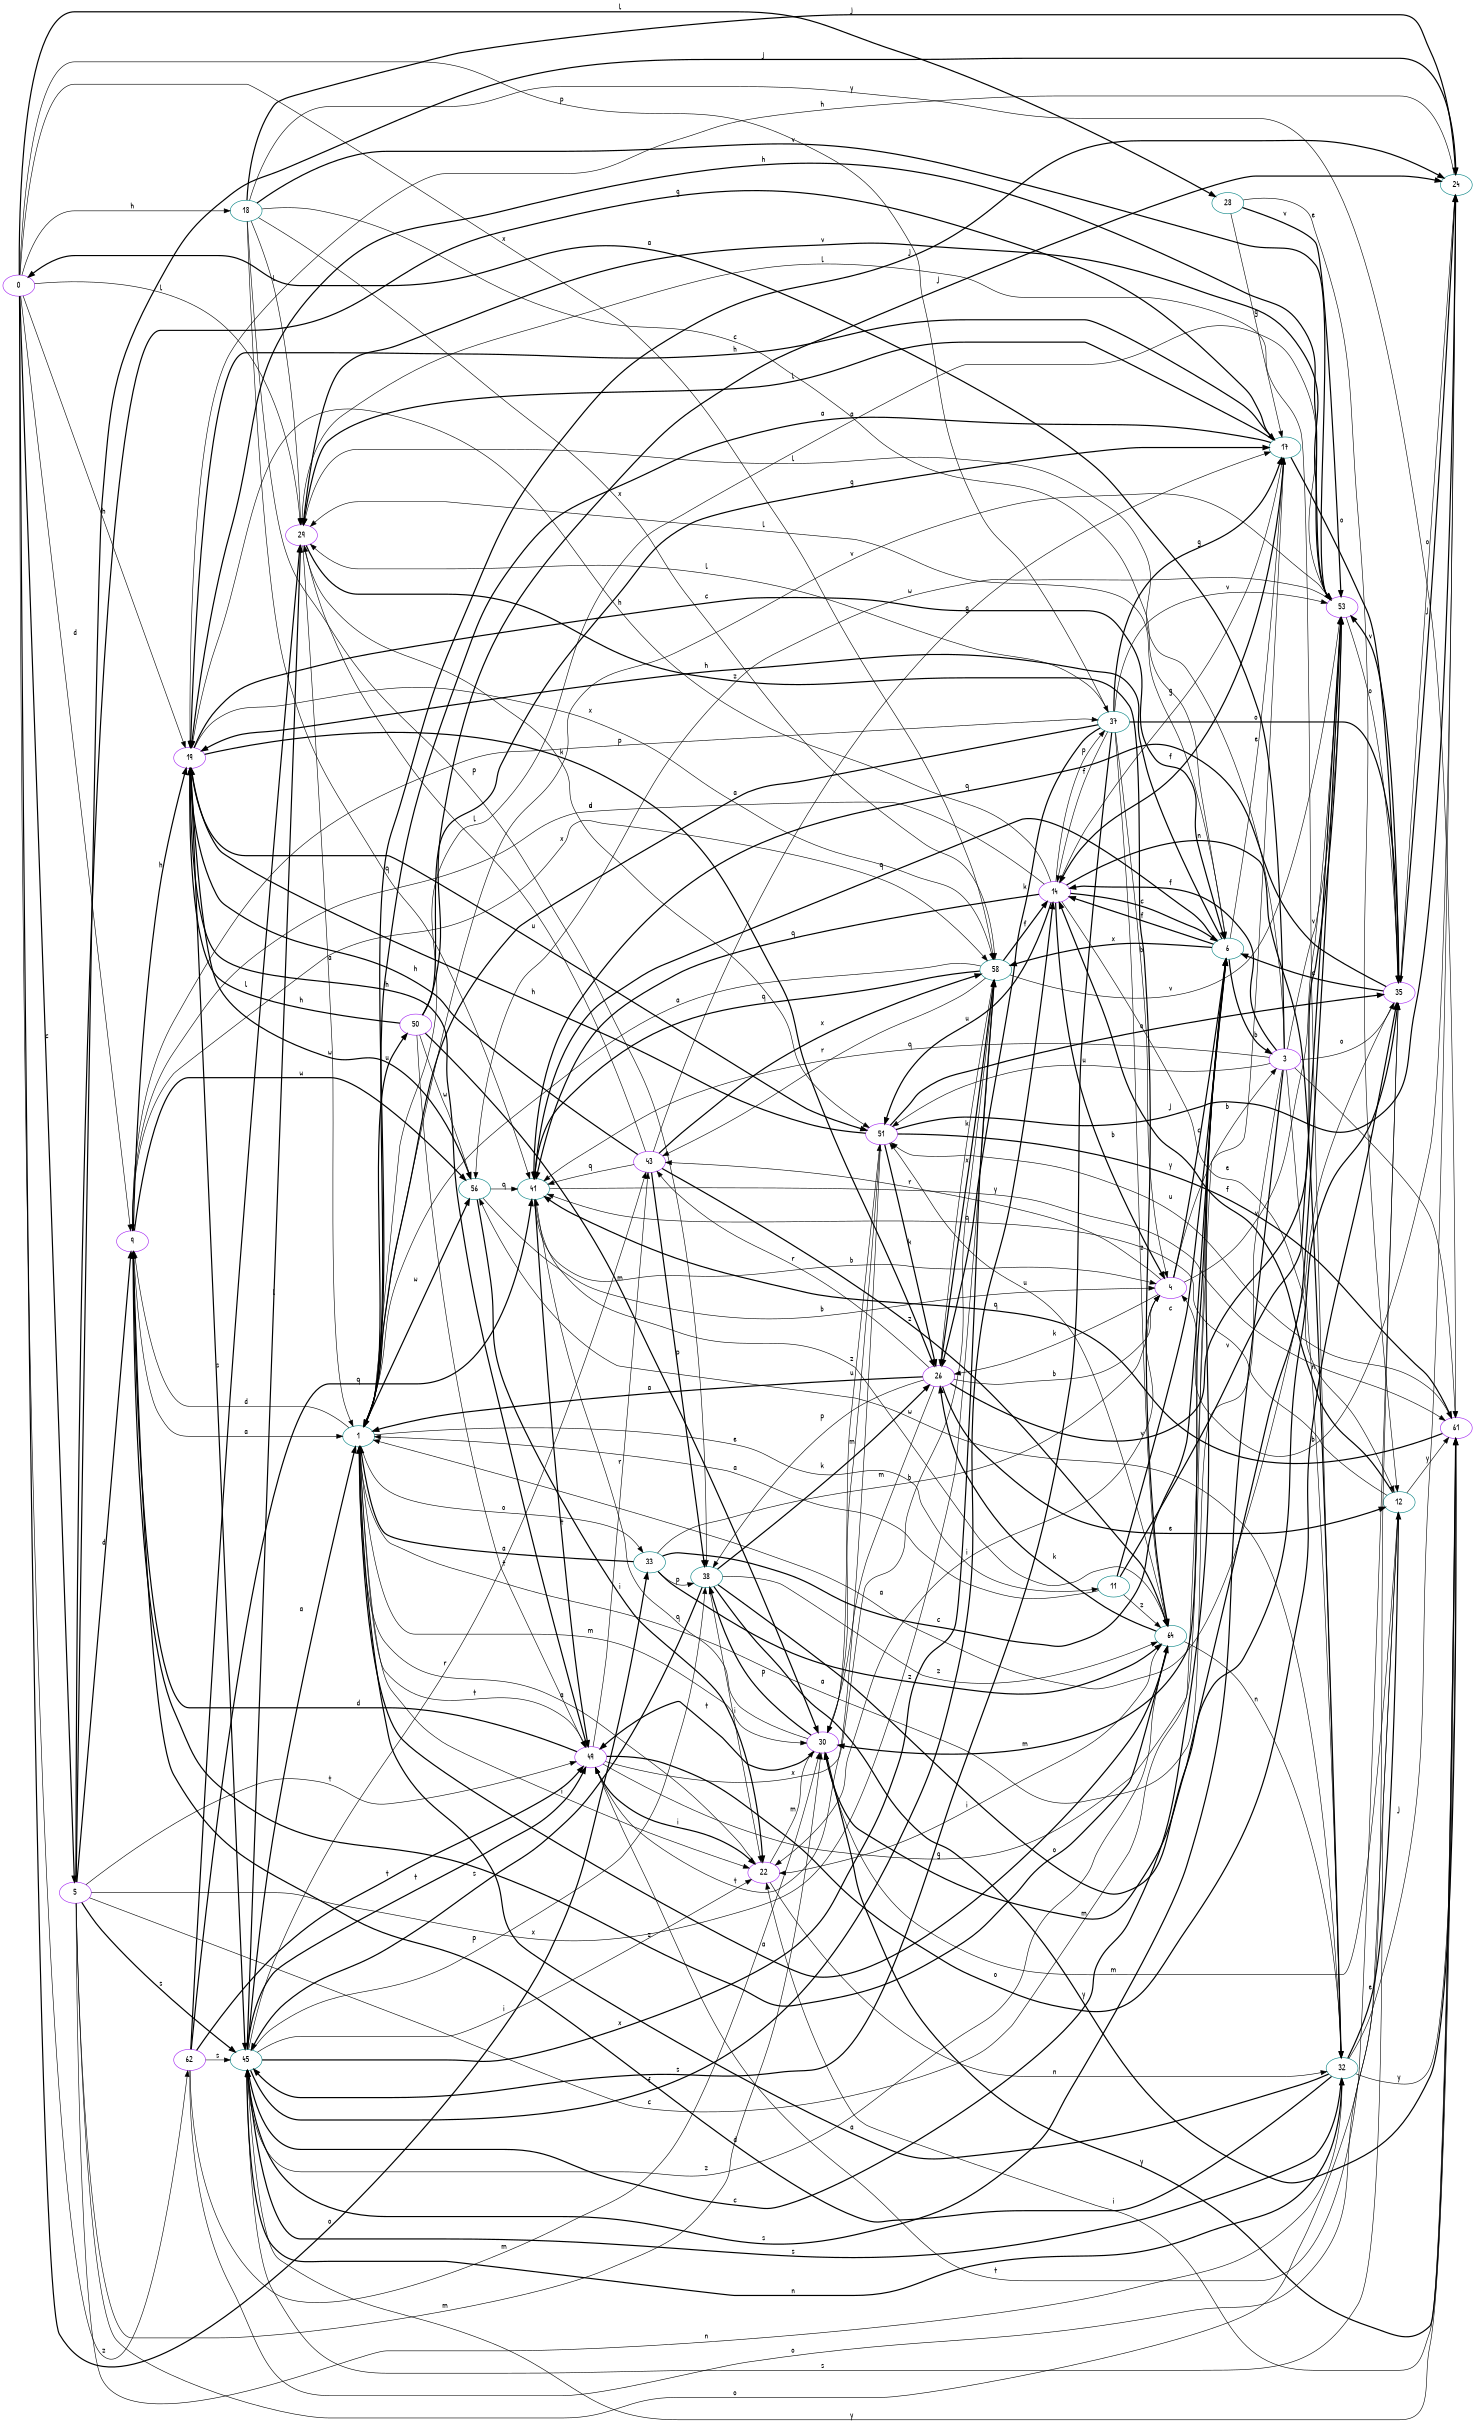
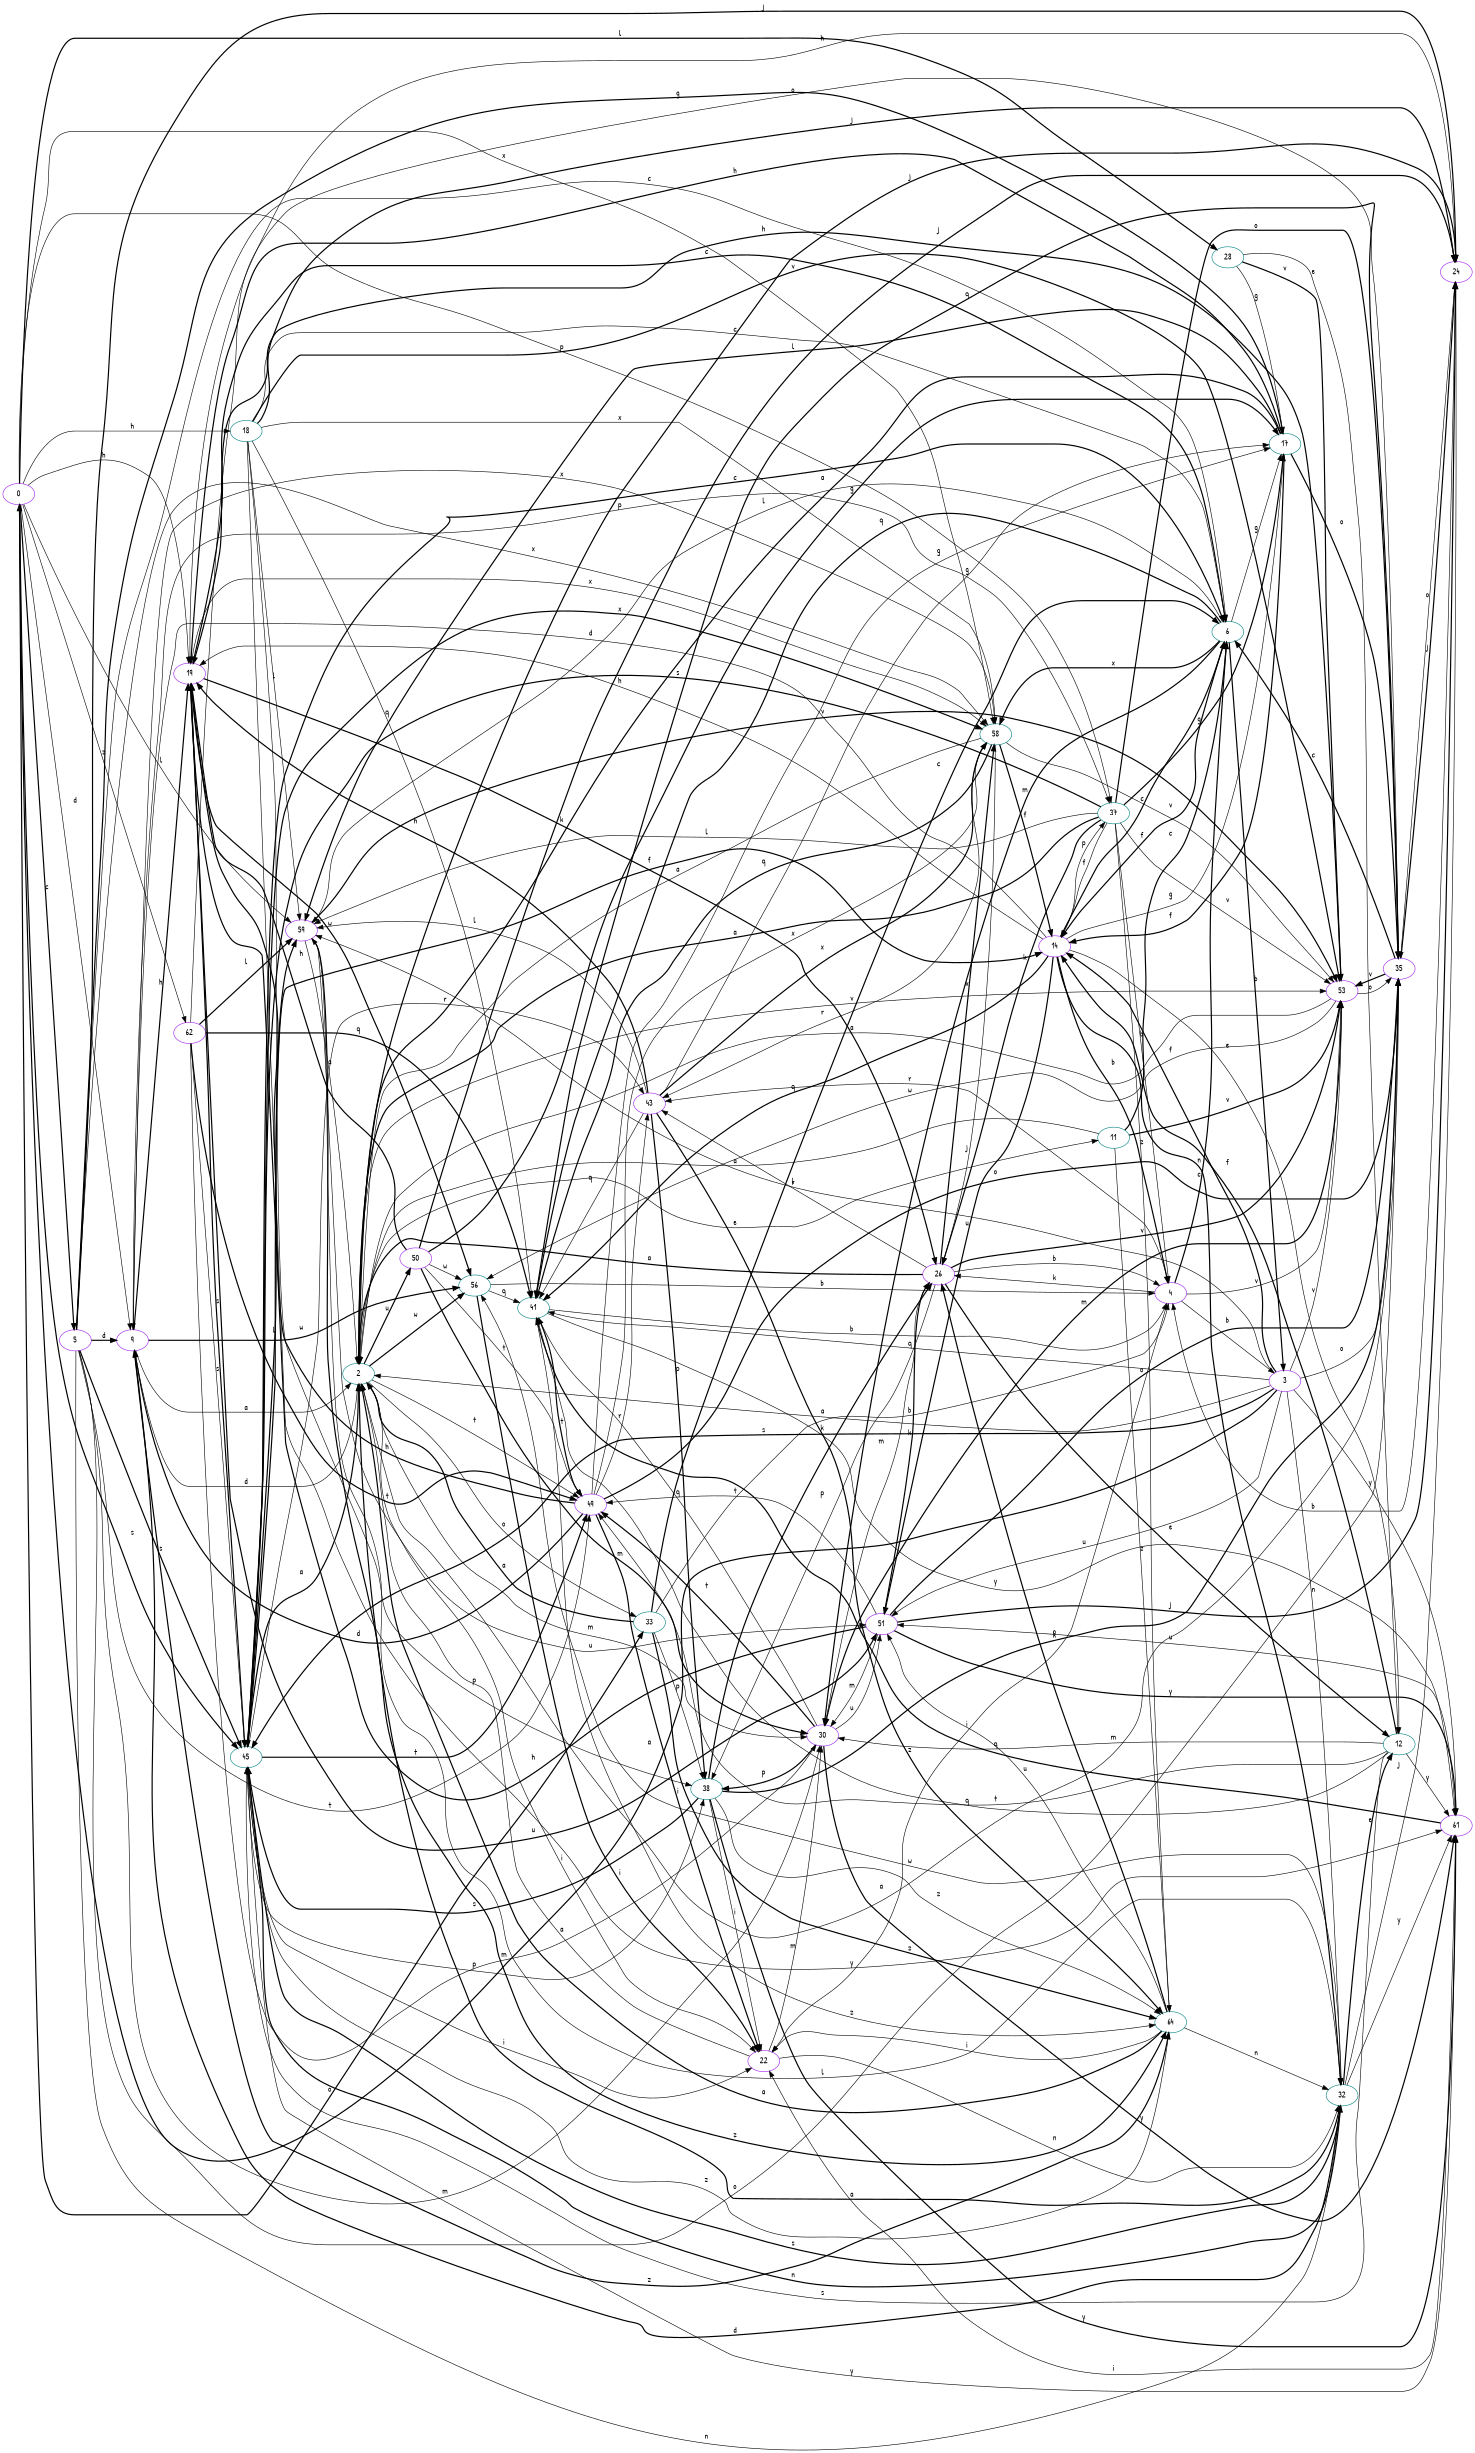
node "24": color teal -> purple
node "29": label "29" -> "59"
edge "6" -> "19": removed, label "h"
edge "6" -> "17": label "e" -> "g"
edge "58" -> "26": label "k" -> "j"
edge "0" -> "45": added, label "s"
node "1": label "1" -> "2"
